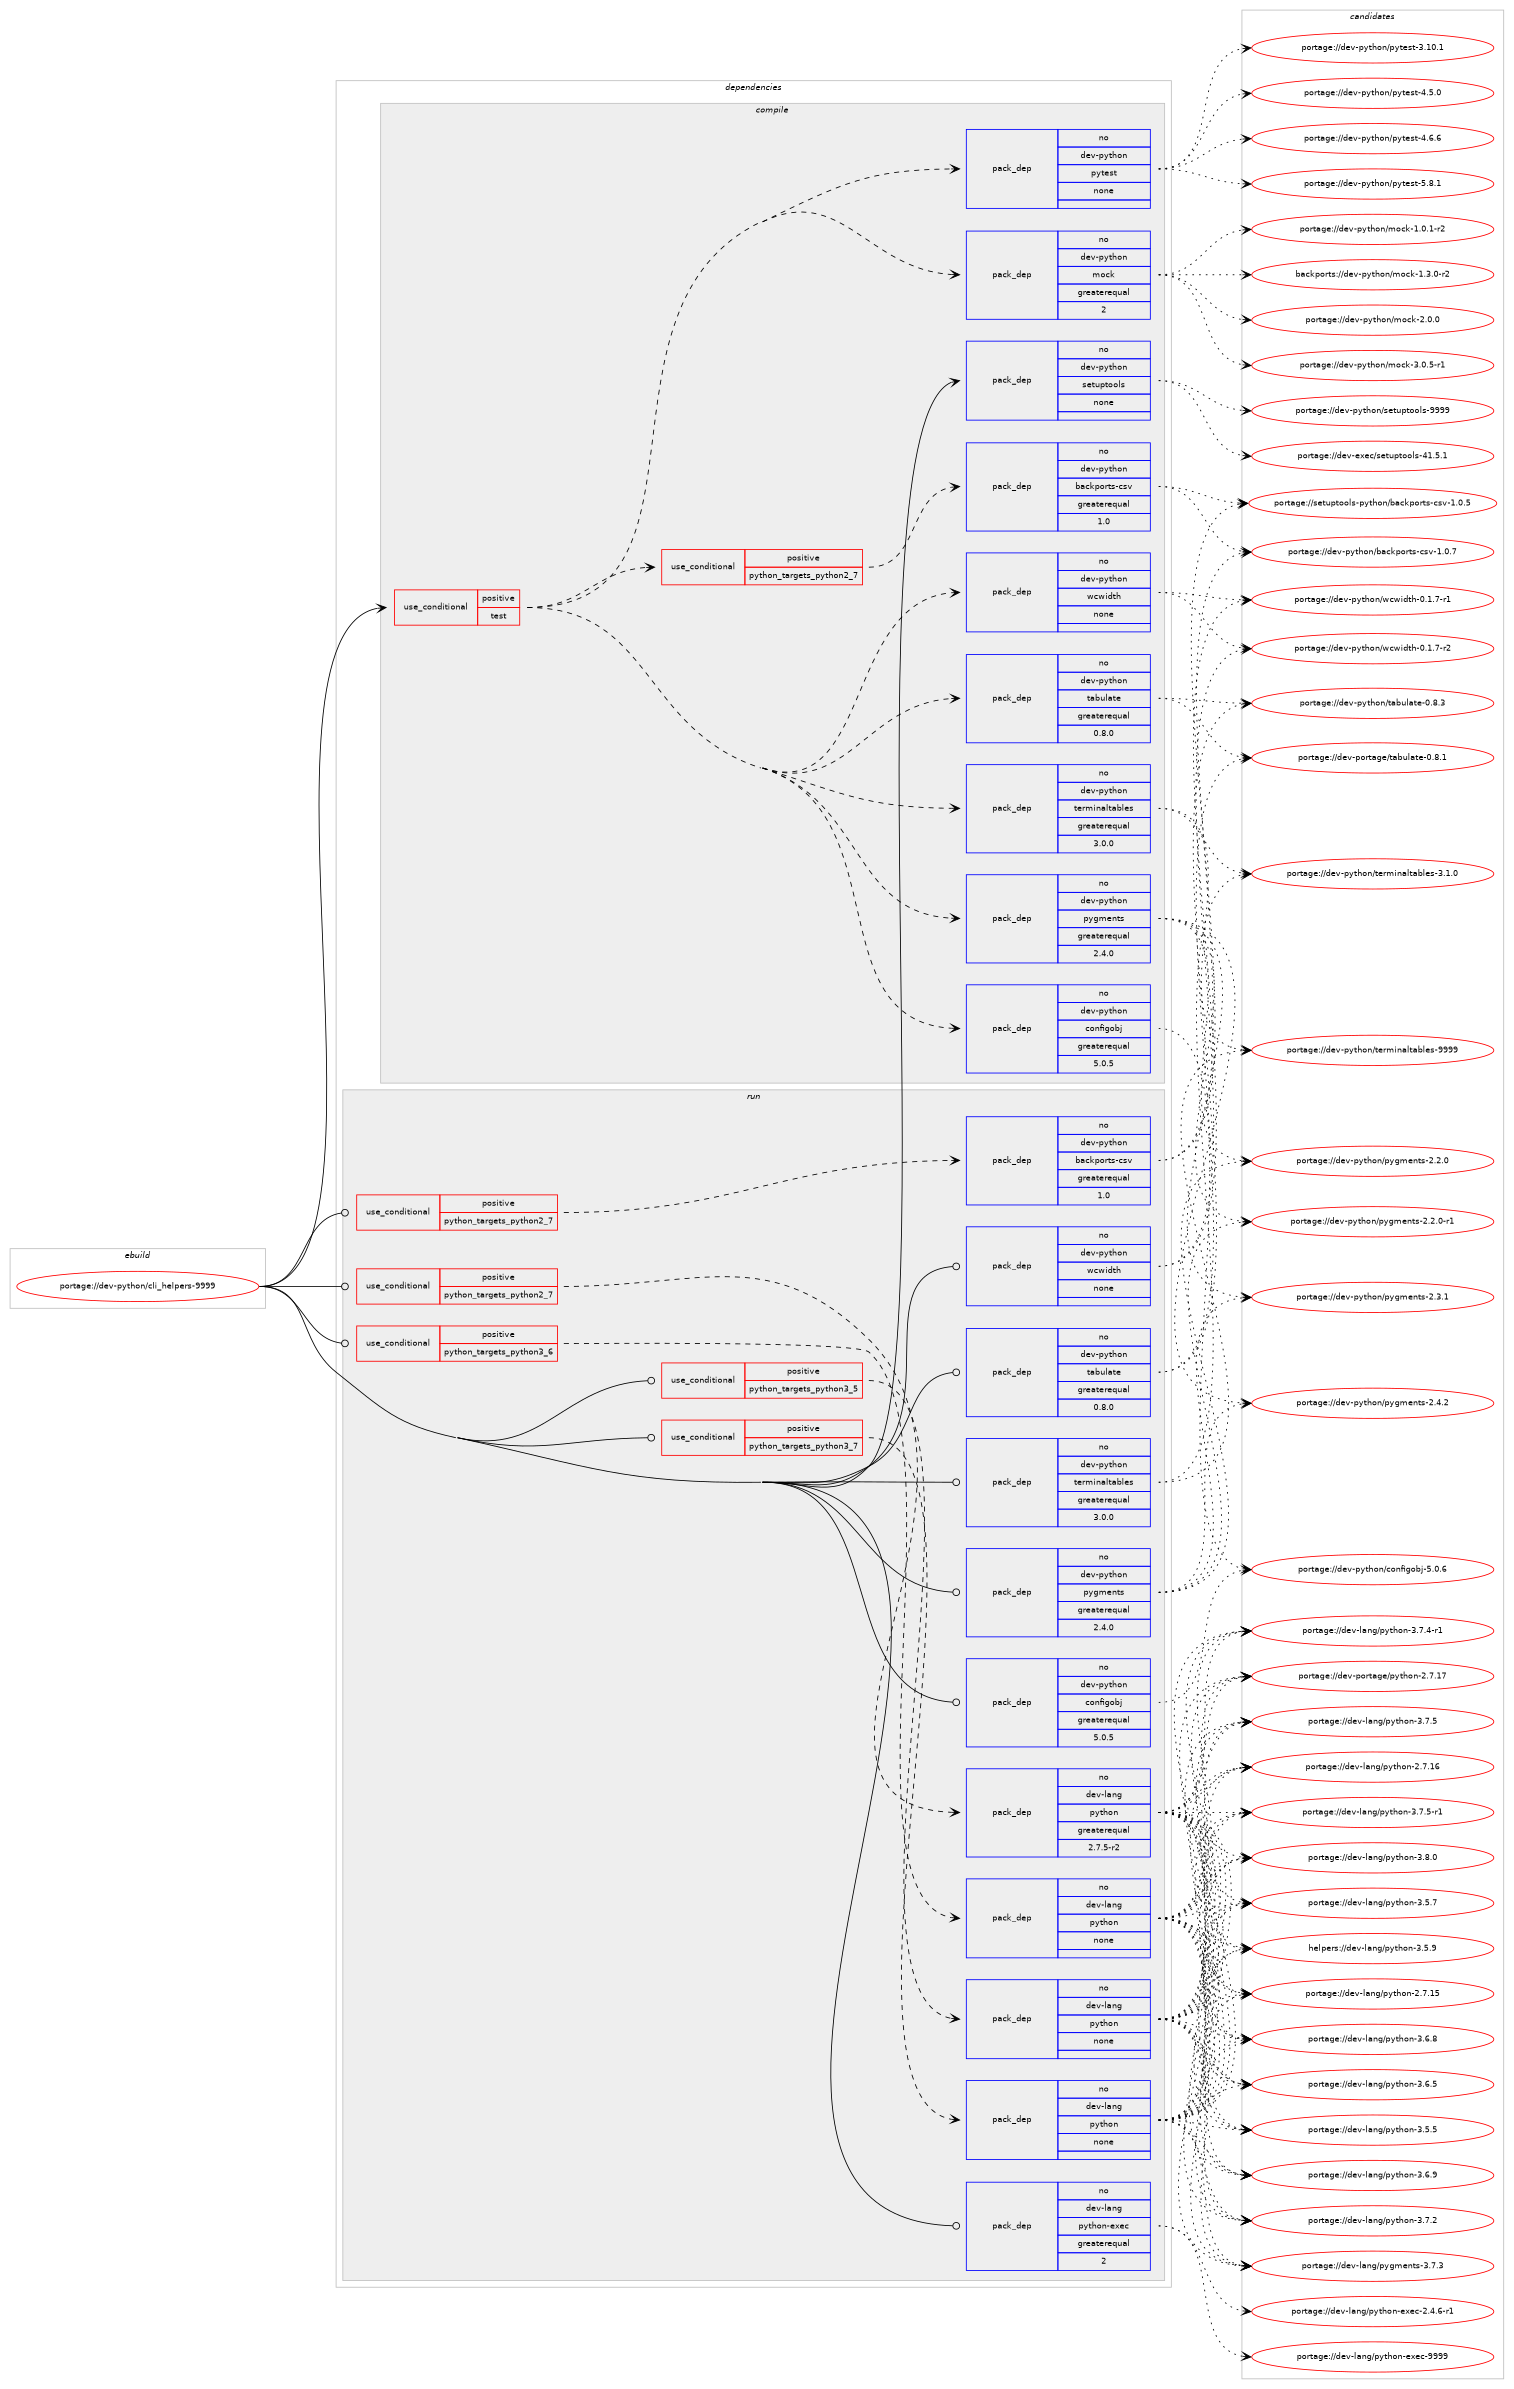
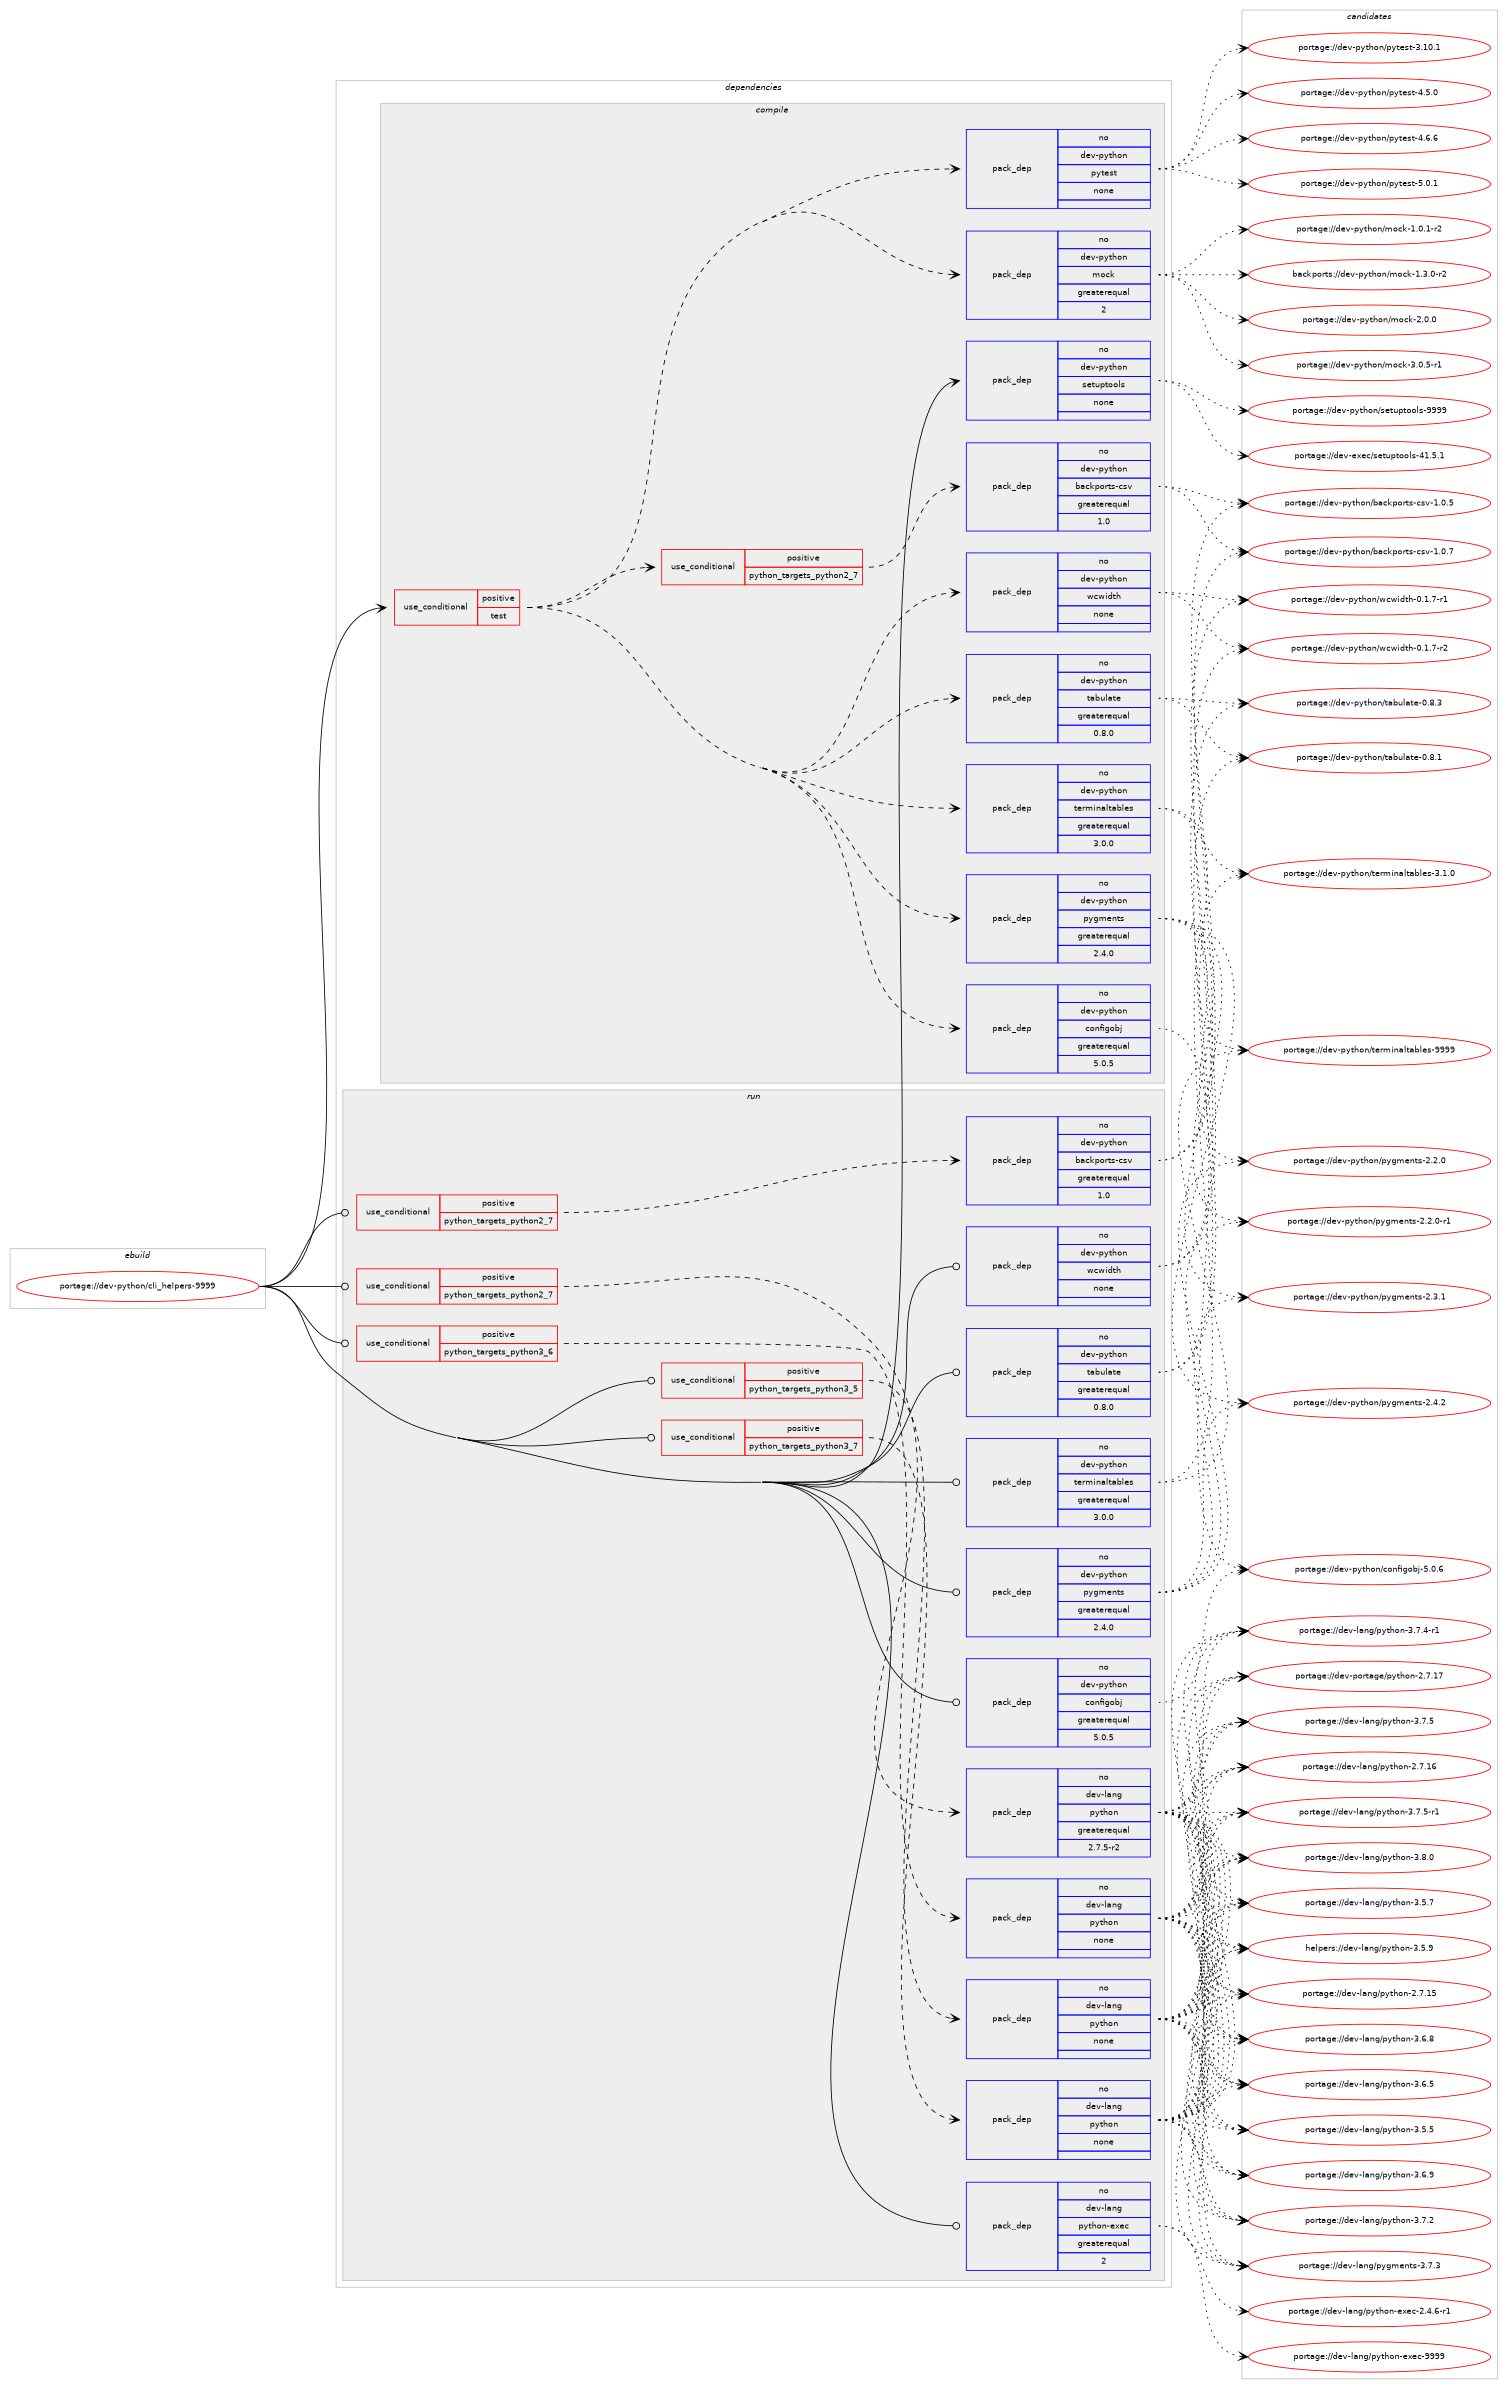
node "portage://dev-python/pytest-5.8.1": label "portage://dev-python/pytest-5.8.1" -> "portage://dev-python/pytest-5.0.1"
node "portage://setuptools-python/backports-csv-1.0.5": label "portage://setuptools-python/backports-csv-1.0.5" -> "portage://dev-python/backports-csv-1.0.5"
node "portage://dev-portage/tabulate-0.8.1": label "portage://dev-portage/tabulate-0.8.1" -> "portage://dev-python/tabulate-0.8.1"
